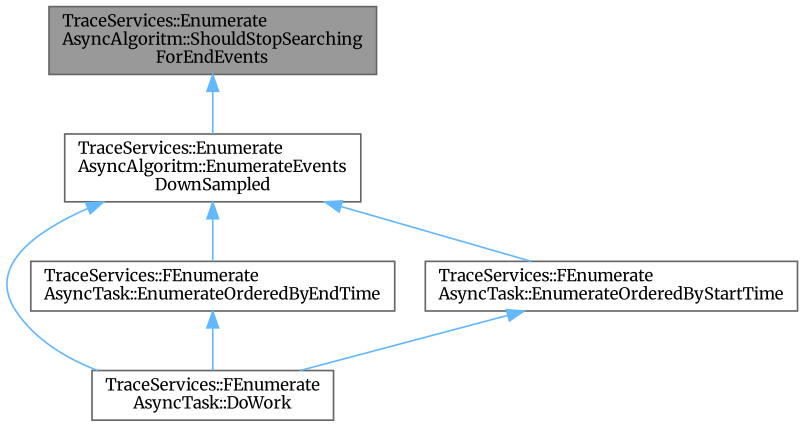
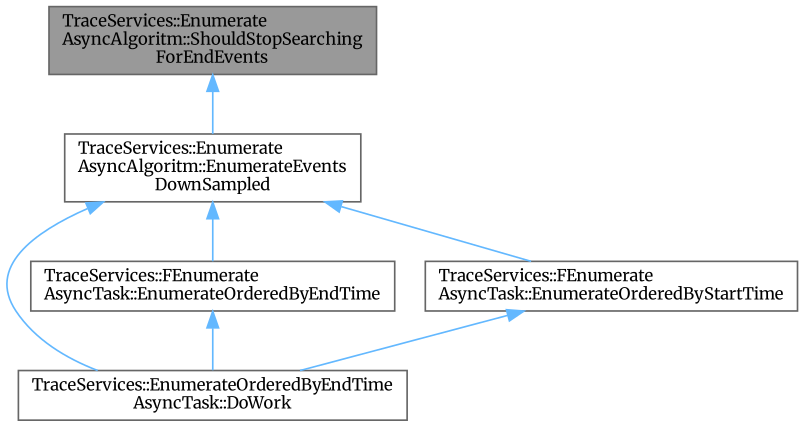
node "TraceServices::FEnumerate AsyncTask::DoWork": label "TraceServices::FEnumerate AsyncTask::DoWork" -> "TraceServices::EnumerateOrderedByEndTime AsyncTask::DoWork"
